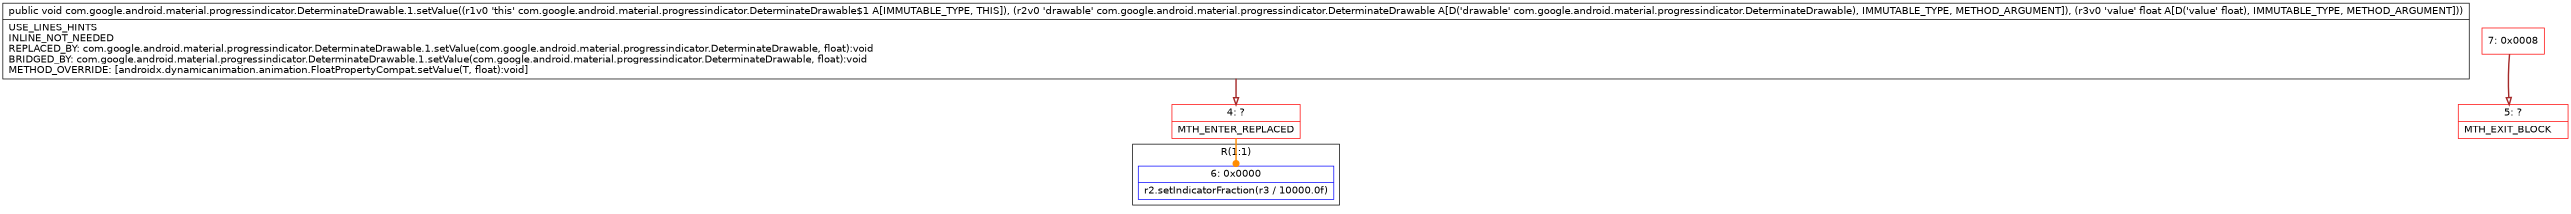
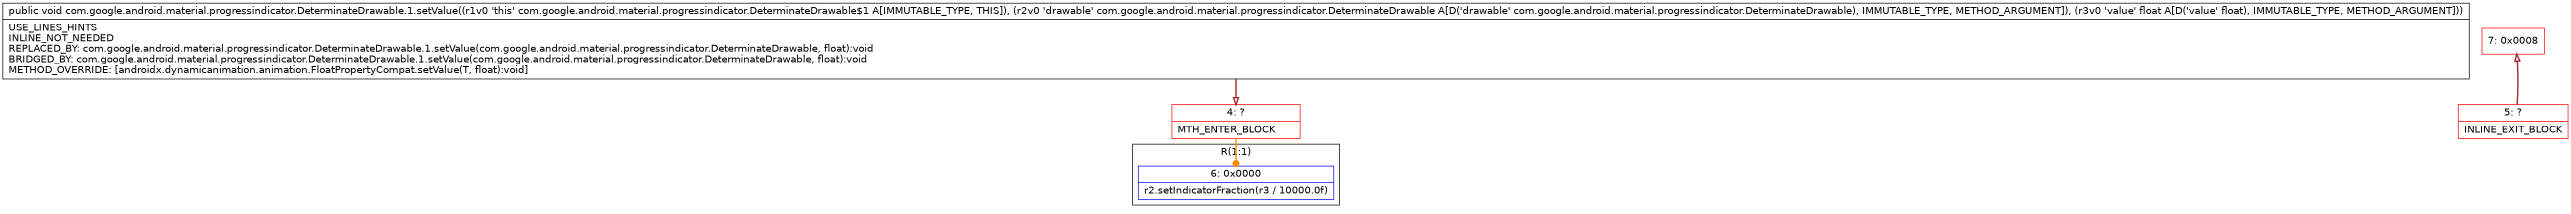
edge "7: 0x0008" -> "5: ?": reversed
node "4: ?": text "MTH_ENTER_REPLACED" -> "MTH_ENTER_BLOCK"
node "5: ?": text "MTH_EXIT_BLOCK" -> "INLINE_EXIT_BLOCK"
